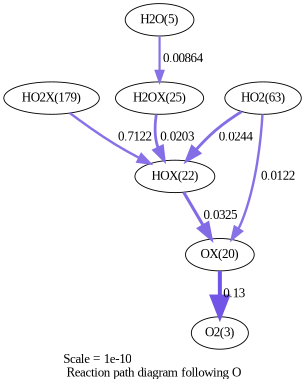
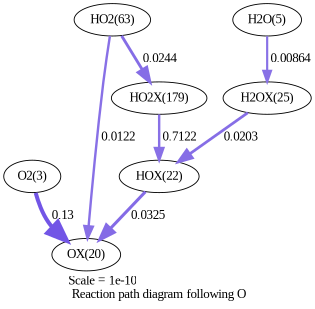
edge "HO2(63)" -> "HOX(22)": now "HO2(63)" -> "HO2X(179)"
edge "OX(20)" -> "O2(3)": reversed
